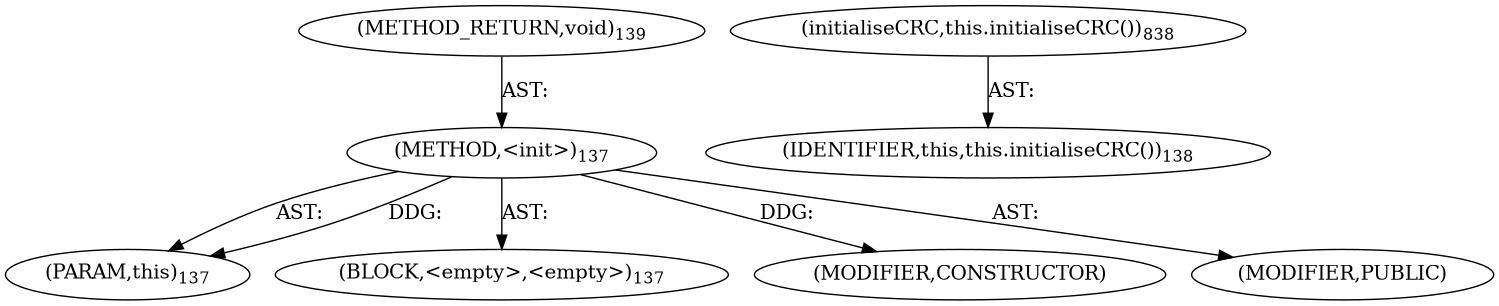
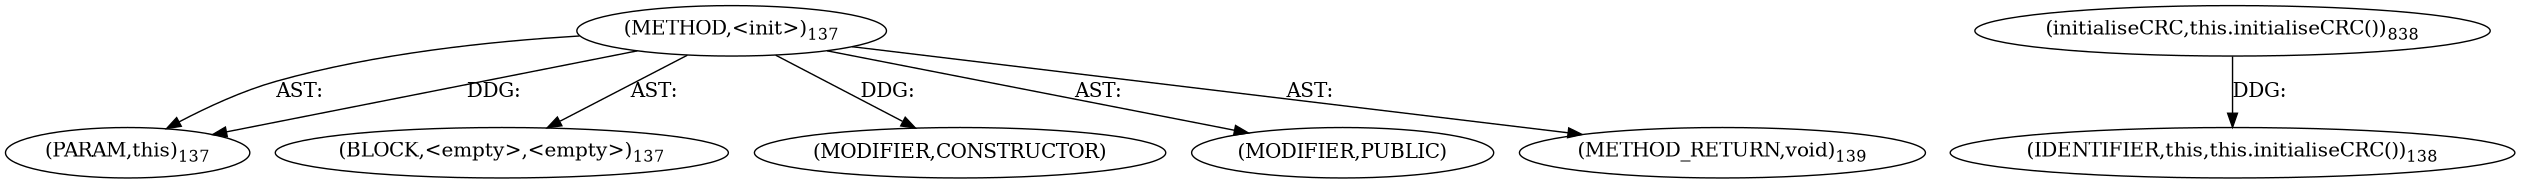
edge "(METHOD_RETURN,void)" -> "(METHOD,<init>)": reversed
edge "(initialiseCRC,this.initialiseCRC())" -> "(IDENTIFIER,this,this.initialiseCRC())": label "AST: " -> "DDG: "
